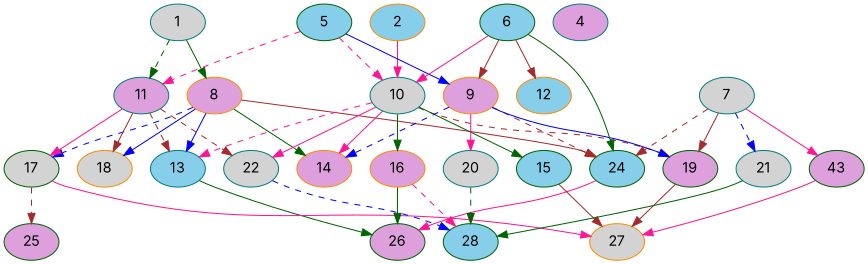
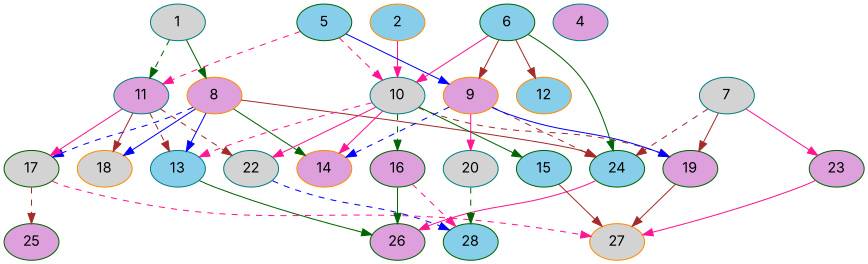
edge "10" -> "16": style solid -> dashed
node "16": color darkorange -> darkgreen
node "21": removed
node "43": label "43" -> "23"
edge "17" -> "27": style solid -> dashed
